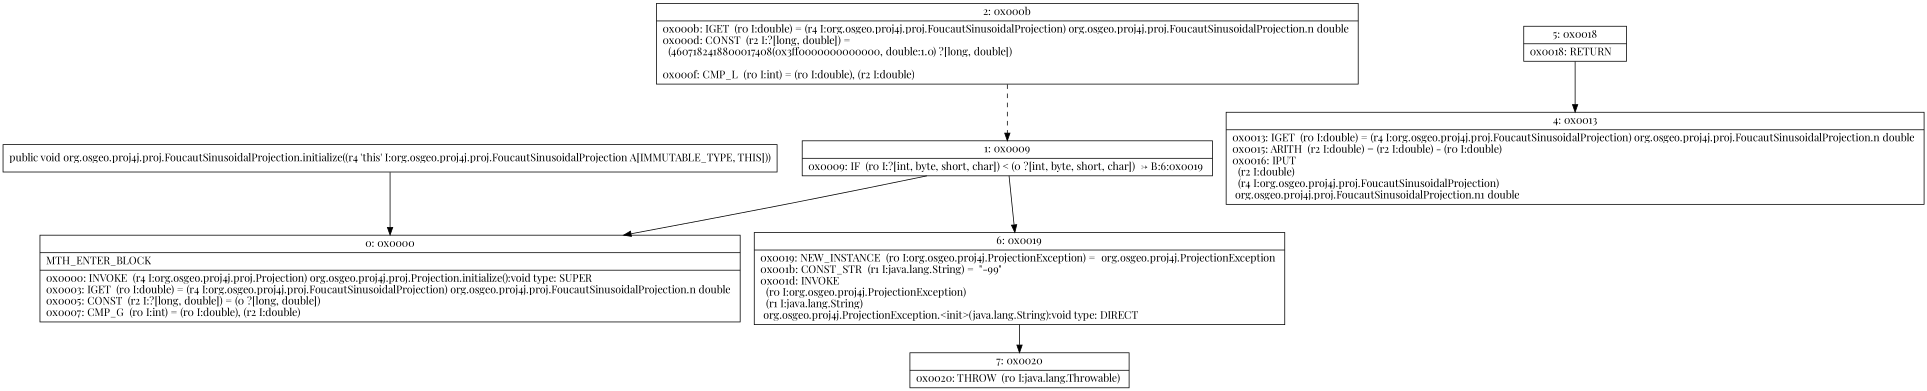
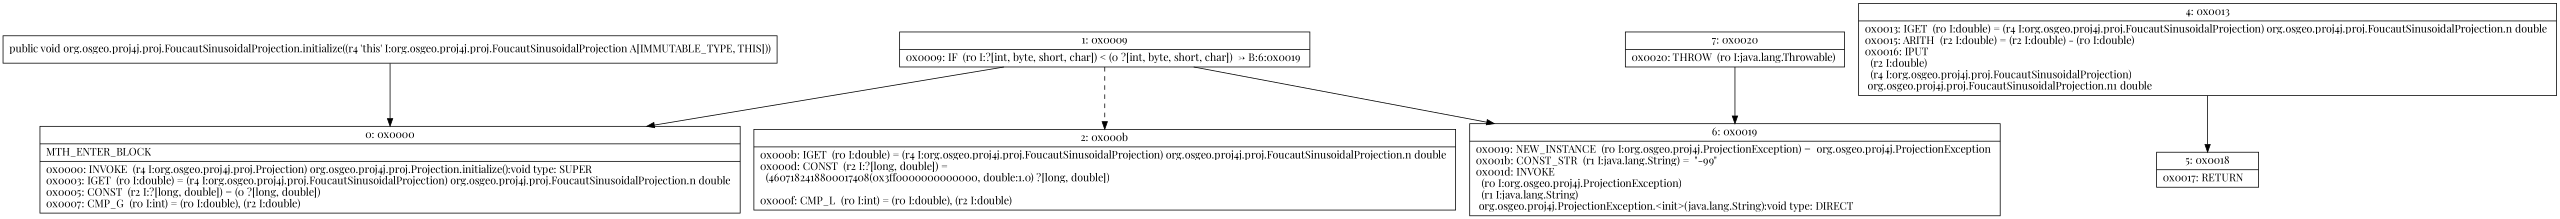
node "5: 0x0018": text "0x0018: RETURN" -> "0x0017: RETURN"
edge "5: 0x0018" -> "4: 0x0013": reversed
edge "2: 0x000b" -> "1: 0x0009": reversed
edge "6: 0x0019" -> "7: 0x0020": reversed
